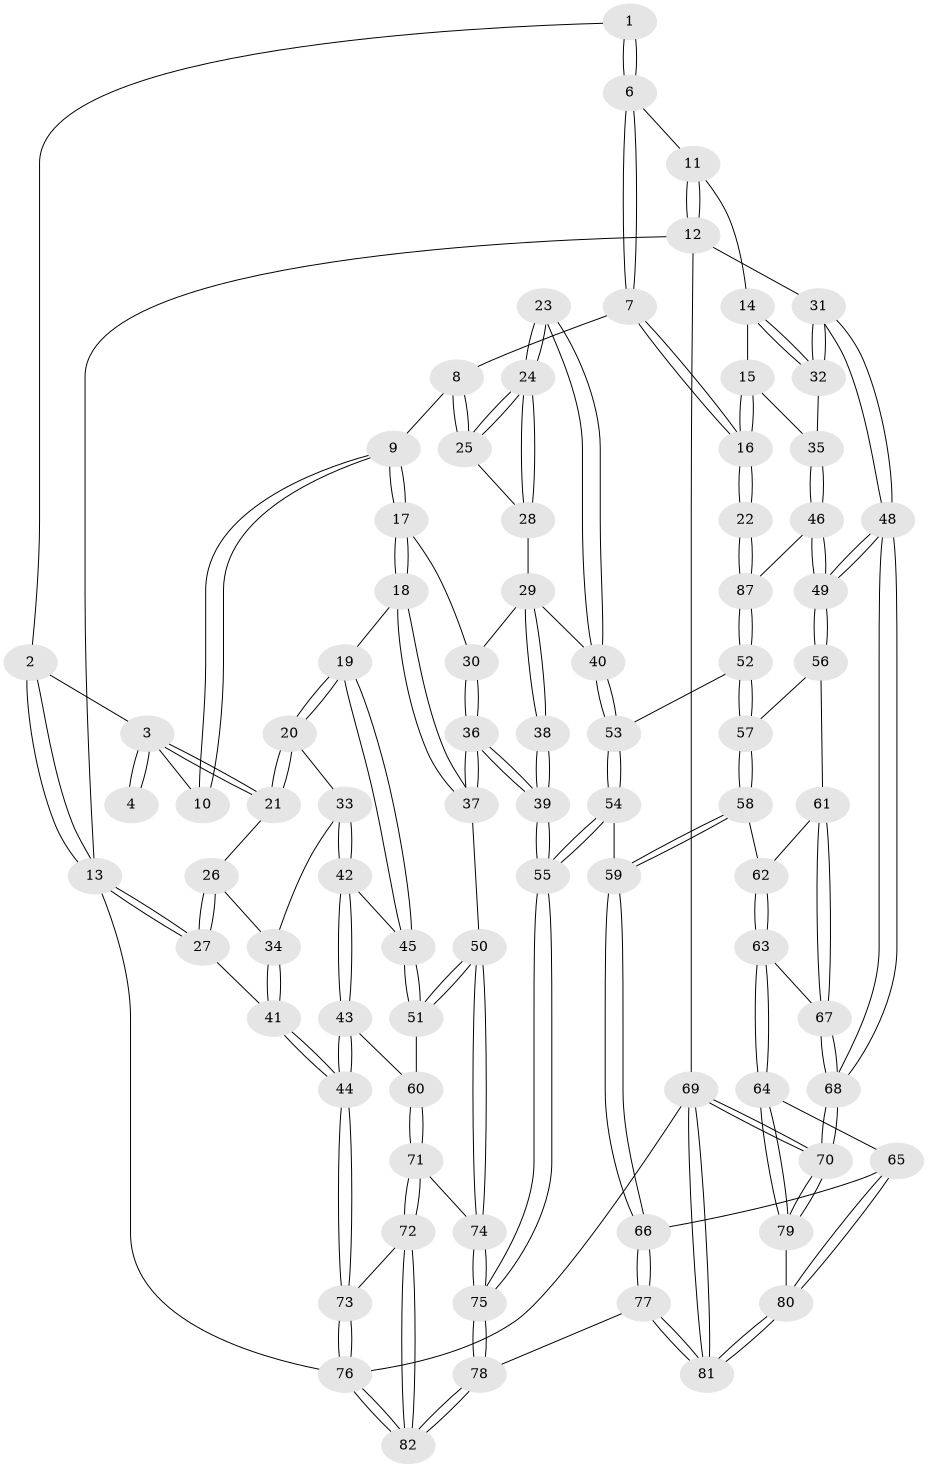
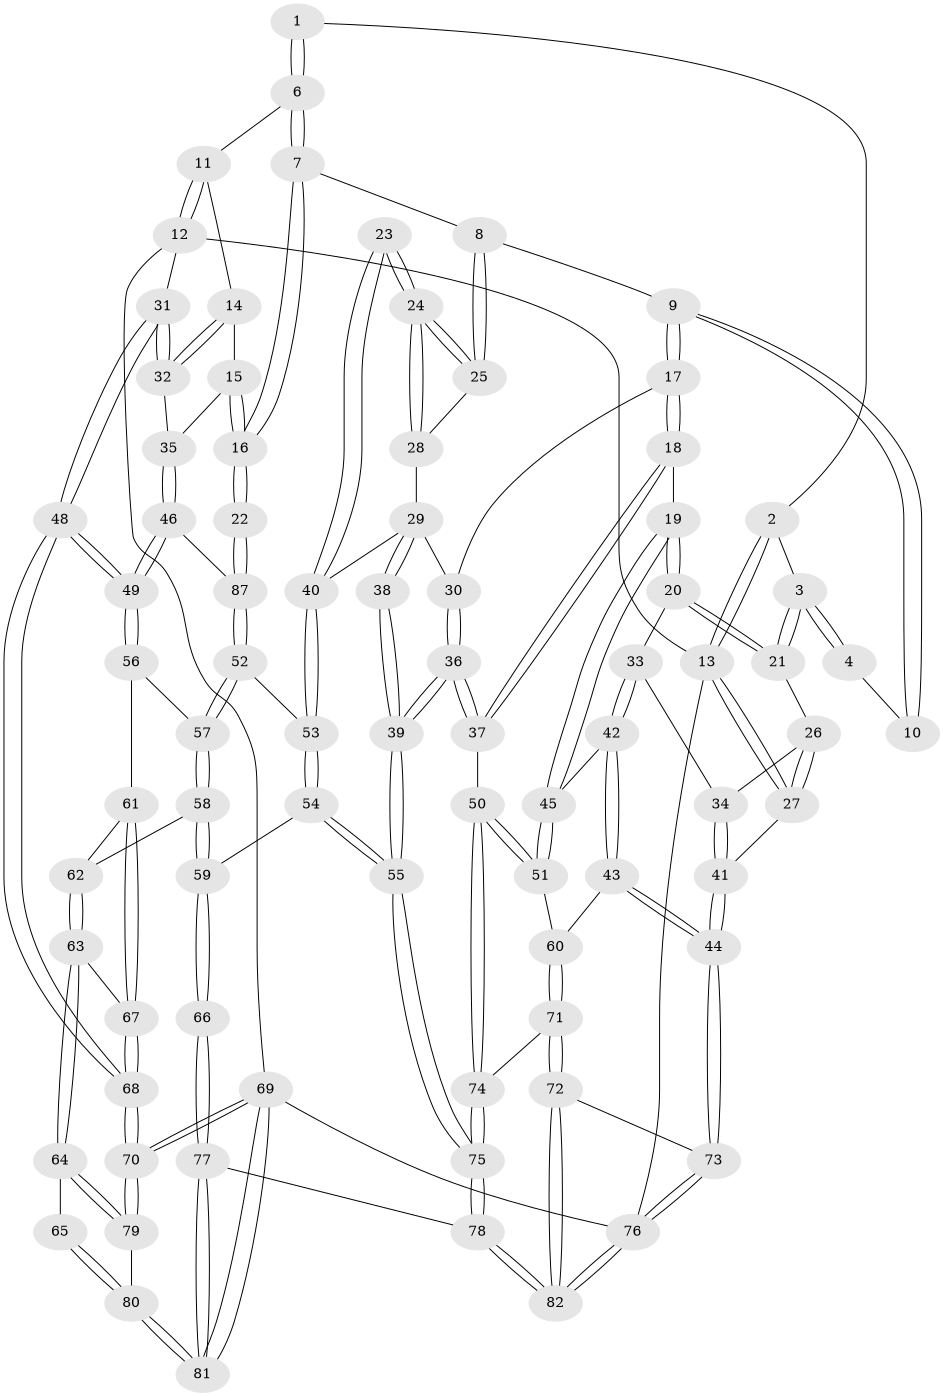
edge "3" -- "10": now "4" -- "10"
edge "65" -- "66": removed
